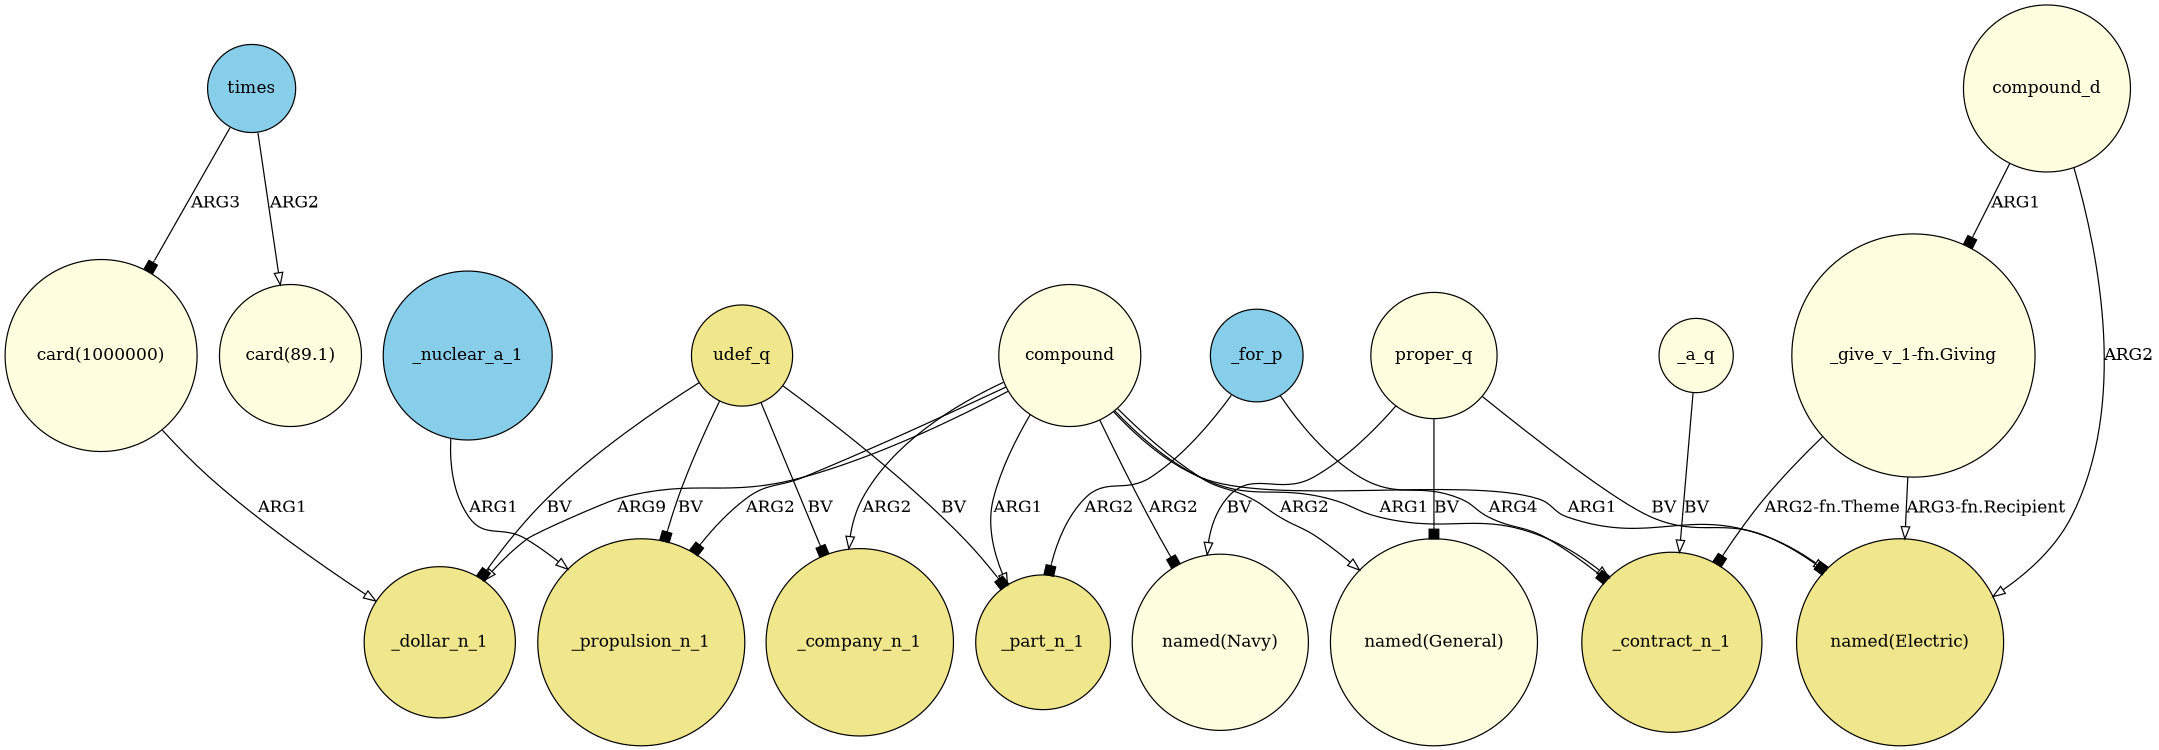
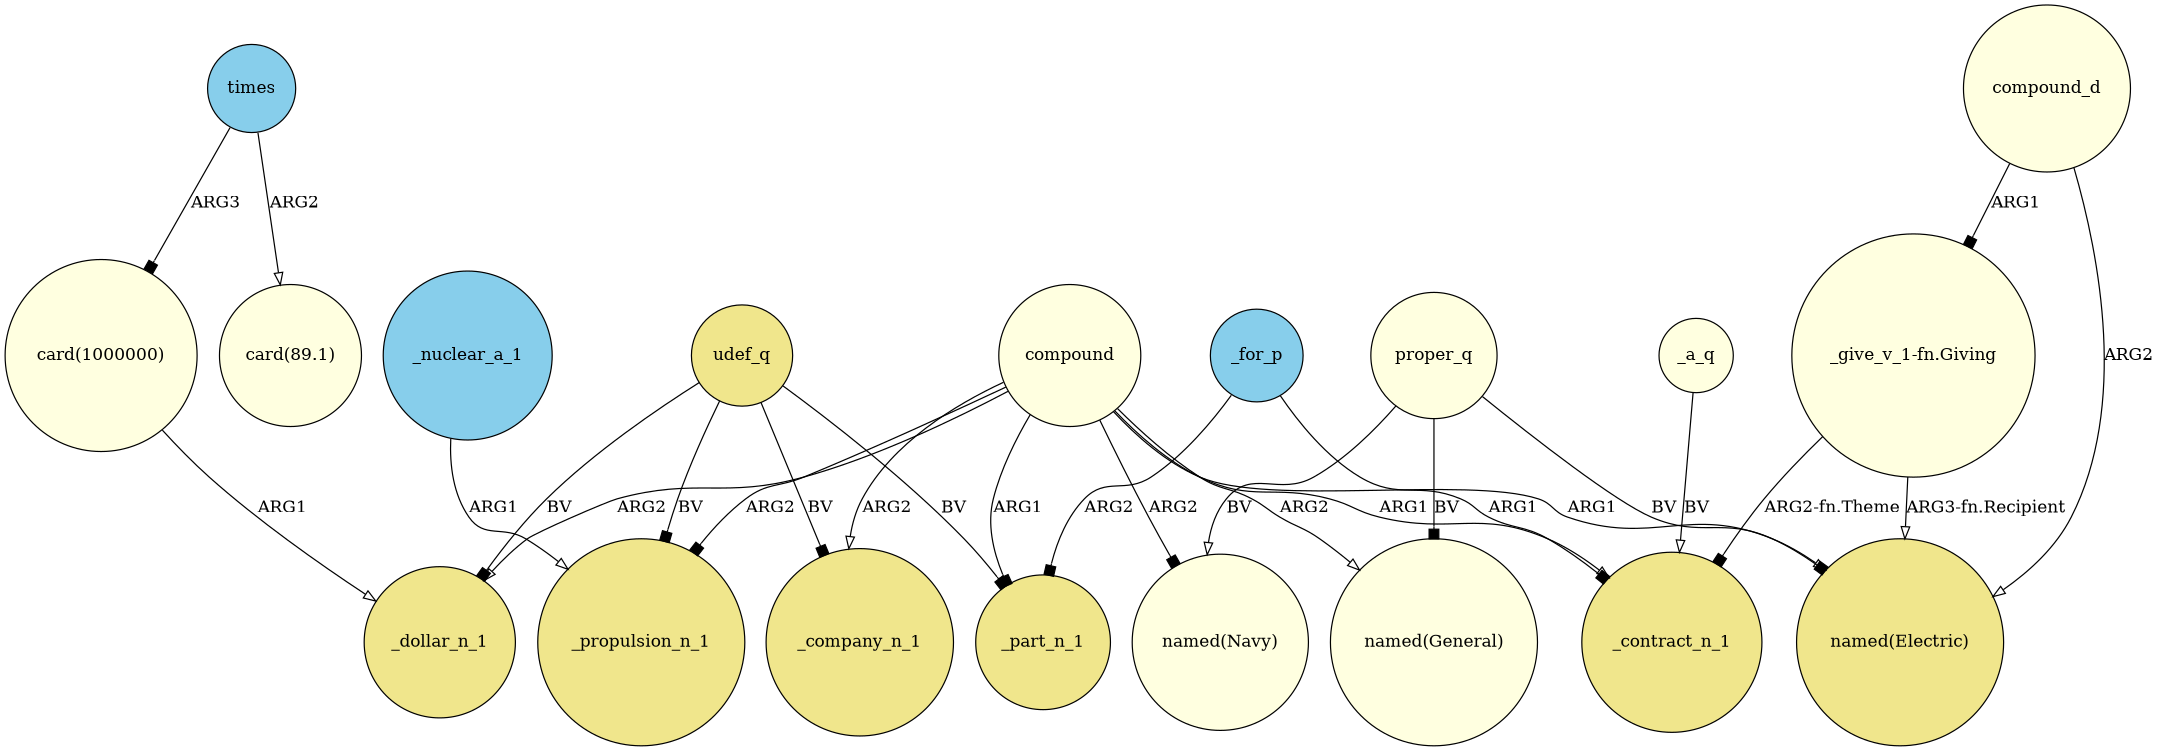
edge "compound" -> "_part_n_1": arrowhead onormal -> box
edge "compound" -> "_dollar_n_1": label "ARG9" -> "ARG2"
edge "_for_p" -> "_contract_n_1": label "ARG4" -> "ARG1"
